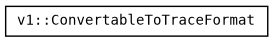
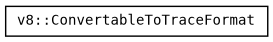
node "v1::ConvertableToTraceFormat": label "v1::ConvertableToTraceFormat" -> "v8::ConvertableToTraceFormat"
